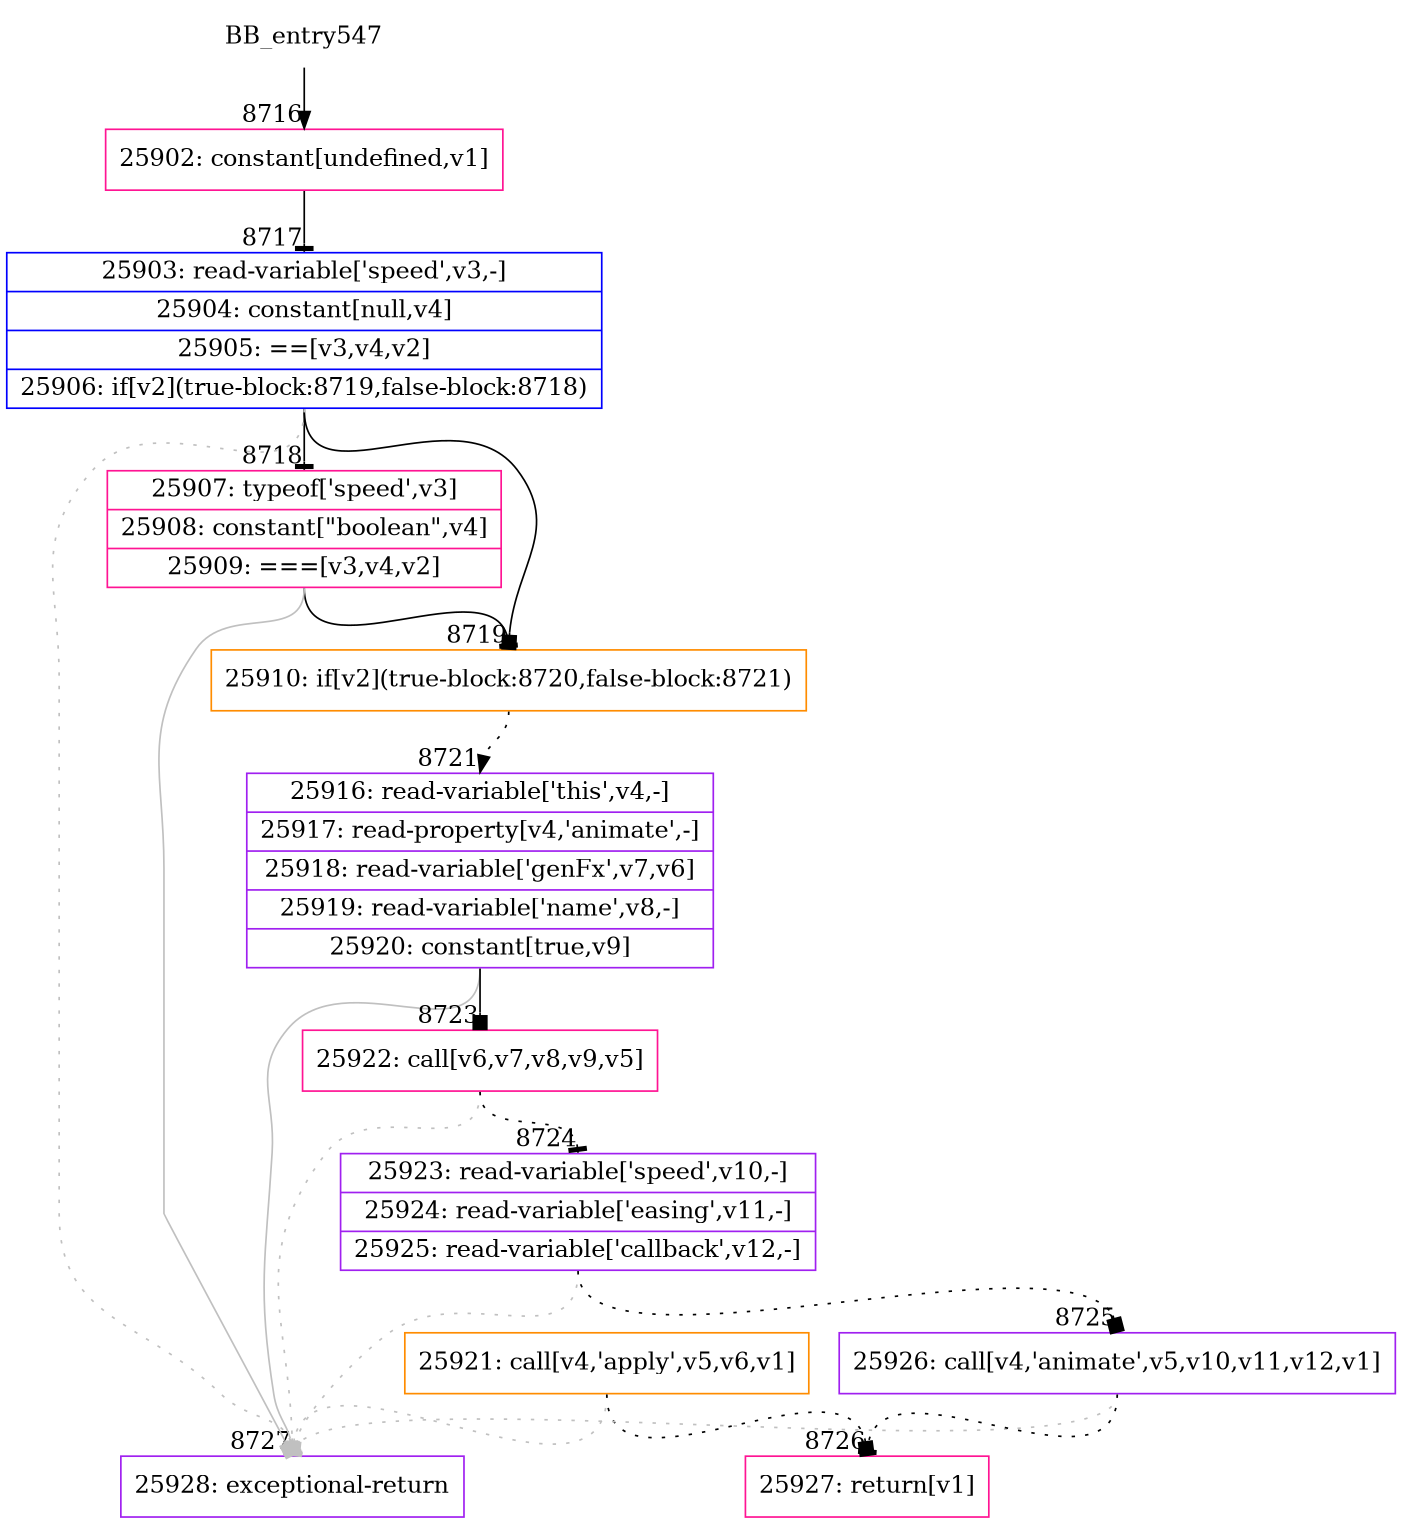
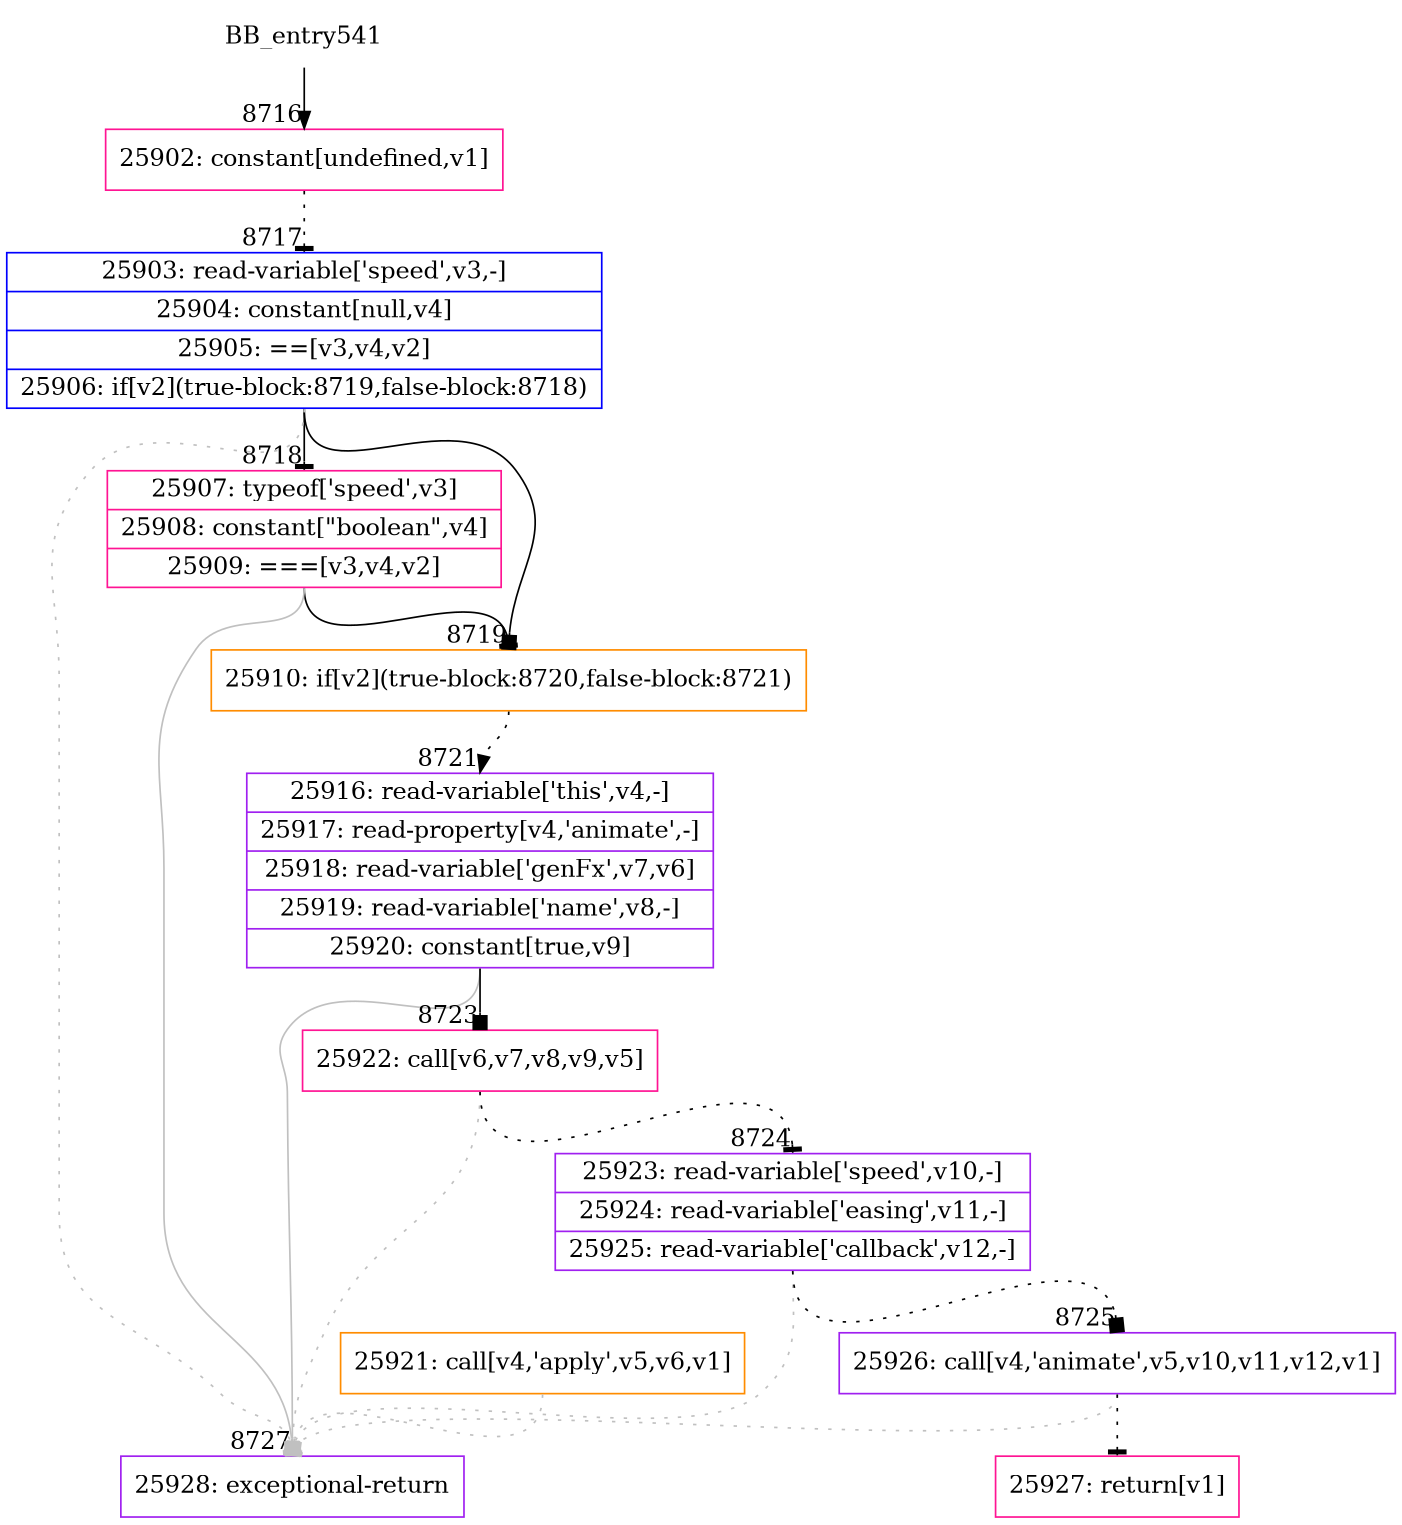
node "BB_entry547": label "BB_entry547" -> "BB_entry541"
edge "25902: constant[undefined,v1]" -> "25903: read-variable['speed',v3,-]": style solid -> dotted
edge "25921: call[v4,'apply',v5,v6,v1]" -> "25927: return[v1]": removed
